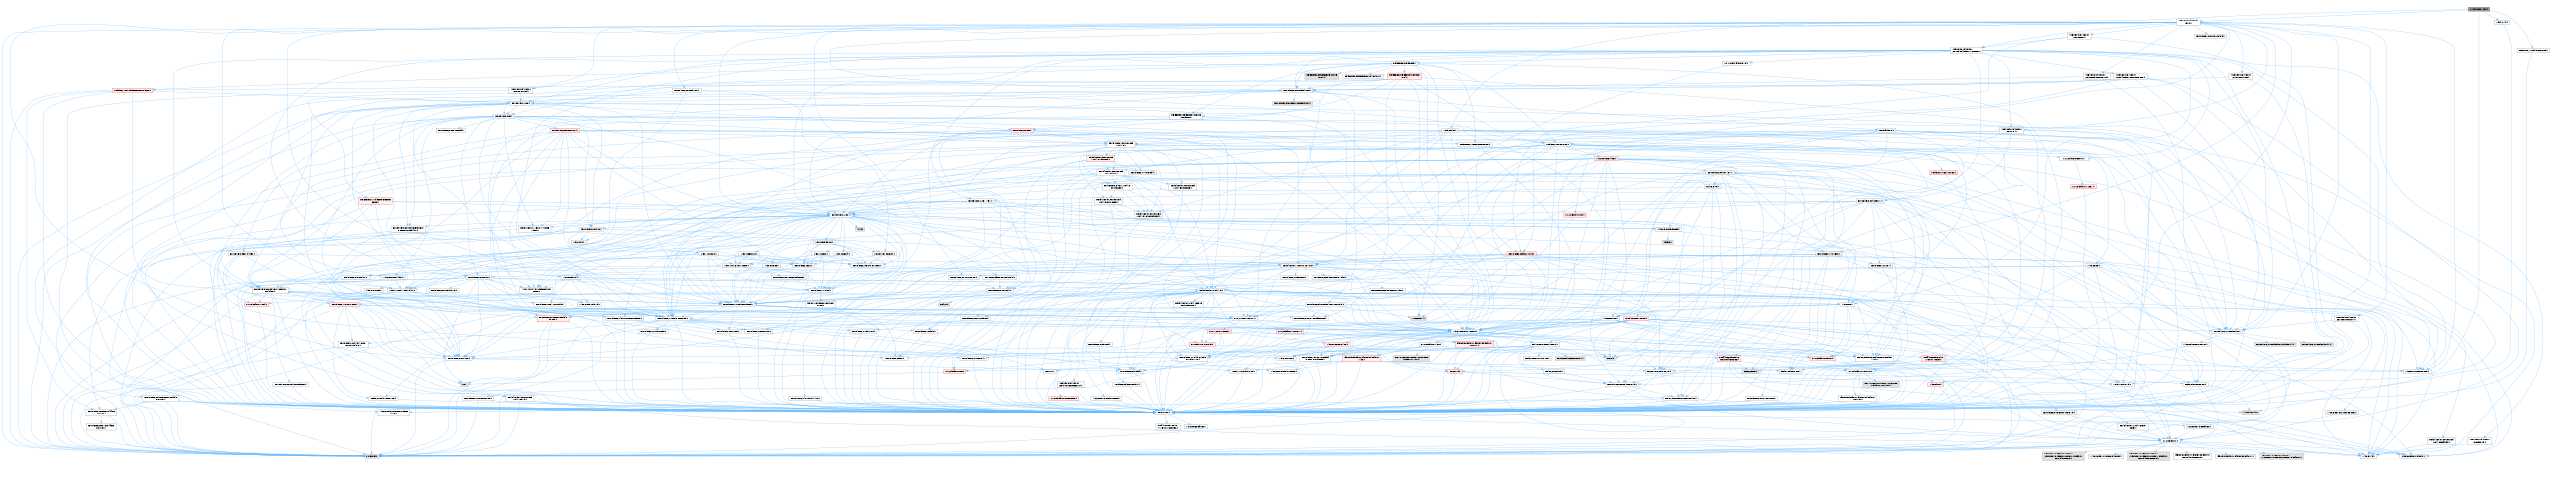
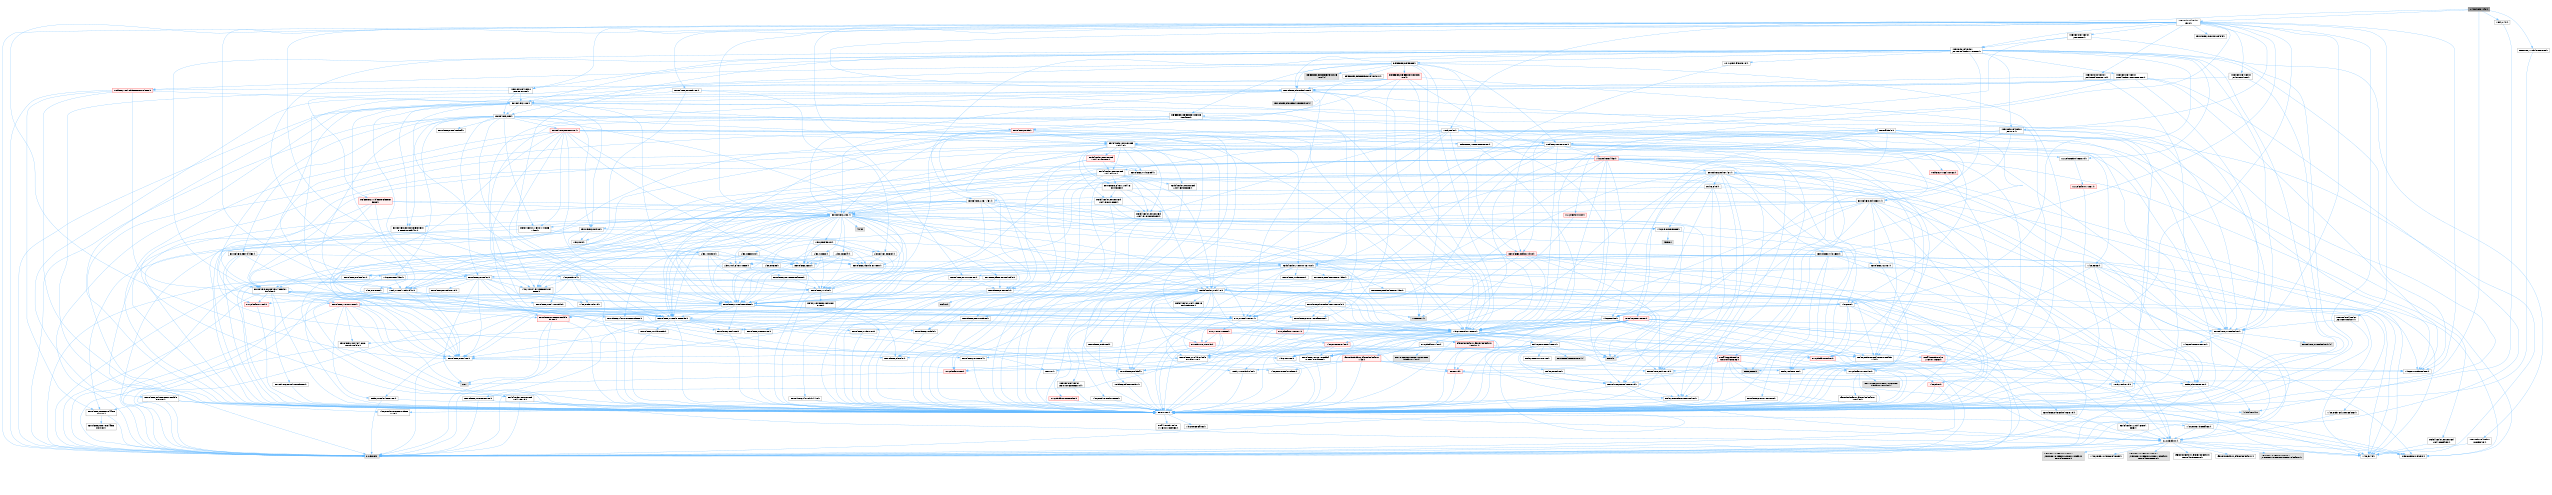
edge "Internationalization /TextLocalizationManager.h" -> "Containers/Array.h": now "Delegates/DelegateInstance Interface.h" -> "Containers/Array.h"
node "HAL/CriticalSection.h": label "HAL/CriticalSection.h" -> "HAL/SharedPointerFwd.h"
node "Containers/UnrealStringIncludes.h.inl": removed
node "Templates/State.h": label "Templates/State.h" -> "Templates/Identity.h"
